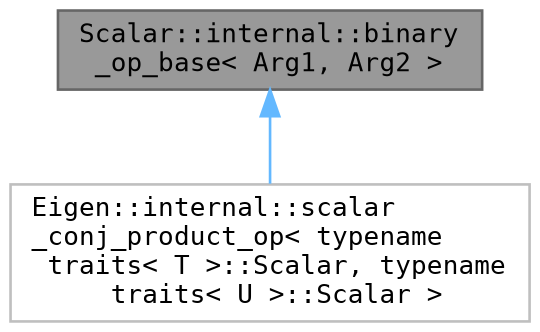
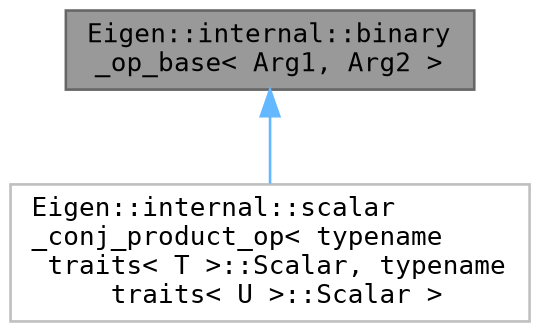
node "Scalar::internal::binary _op_base< Arg1, Arg2 >": label "Scalar::internal::binary _op_base< Arg1, Arg2 >" -> "Eigen::internal::binary _op_base< Arg1, Arg2 >"
